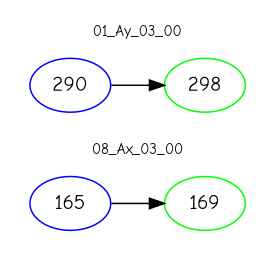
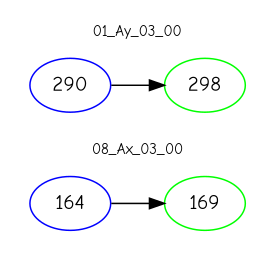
node "165": label "165" -> "164"
